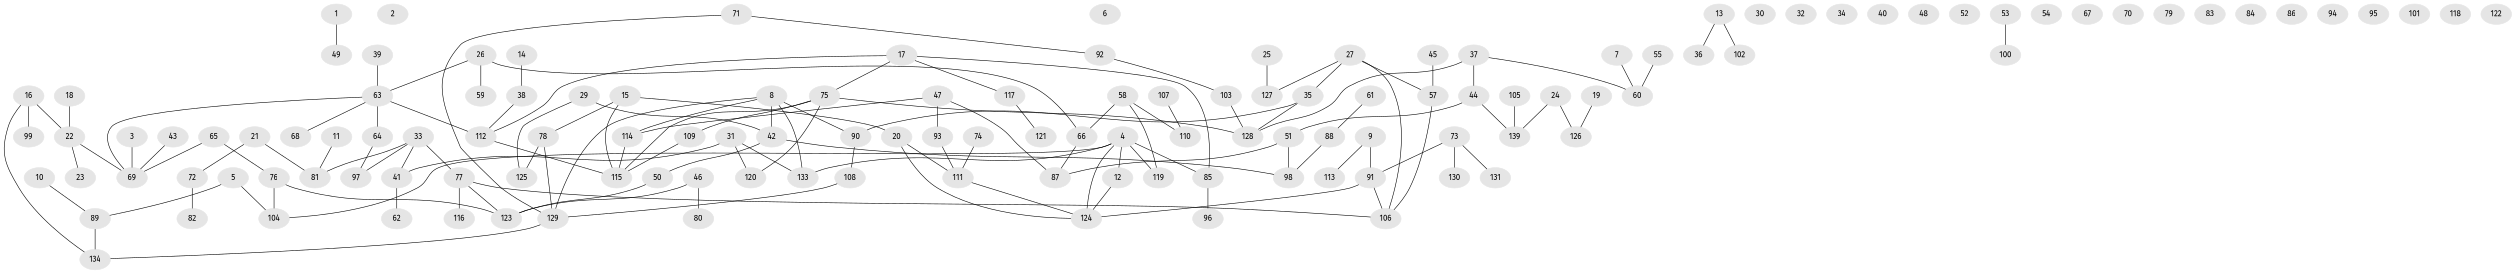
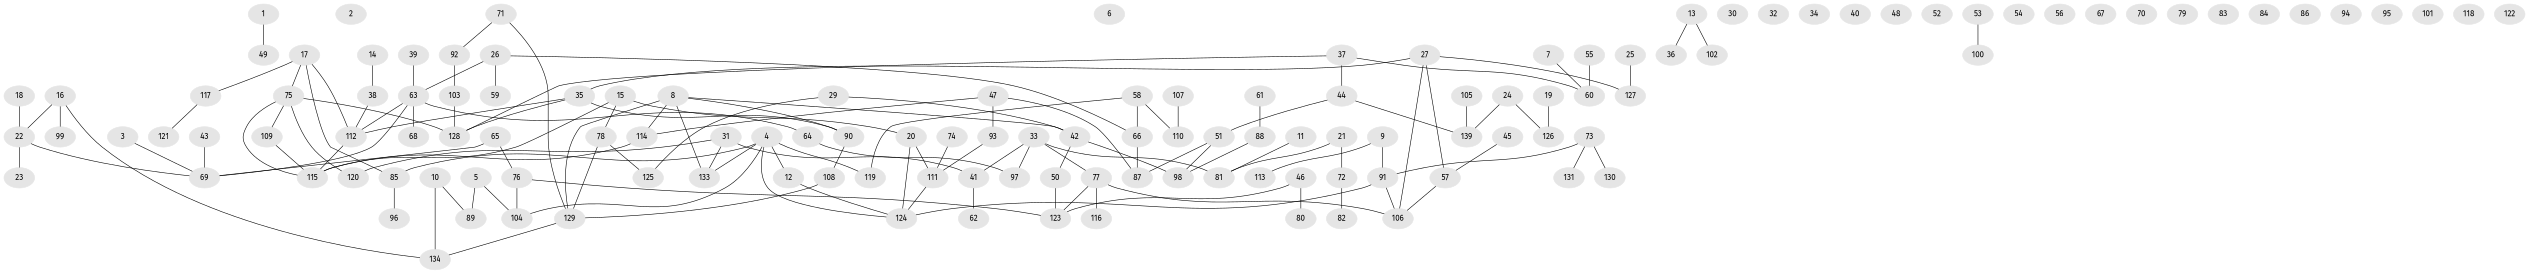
node "56": added
edge "35" -- "112": added
edge "89" -- "134": now "10" -- "134"
